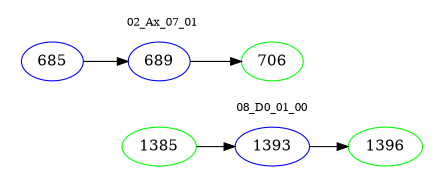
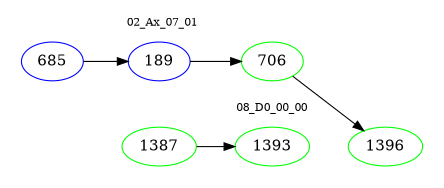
node "689": label "689" -> "189"
cluster "08_D0_01_00": label "08_D0_01_00" -> "08_D0_00_00"
node "1385": label "1385" -> "1387"
node "1393": color blue -> green
edge "1393" -> "1396": now "706" -> "1396"
